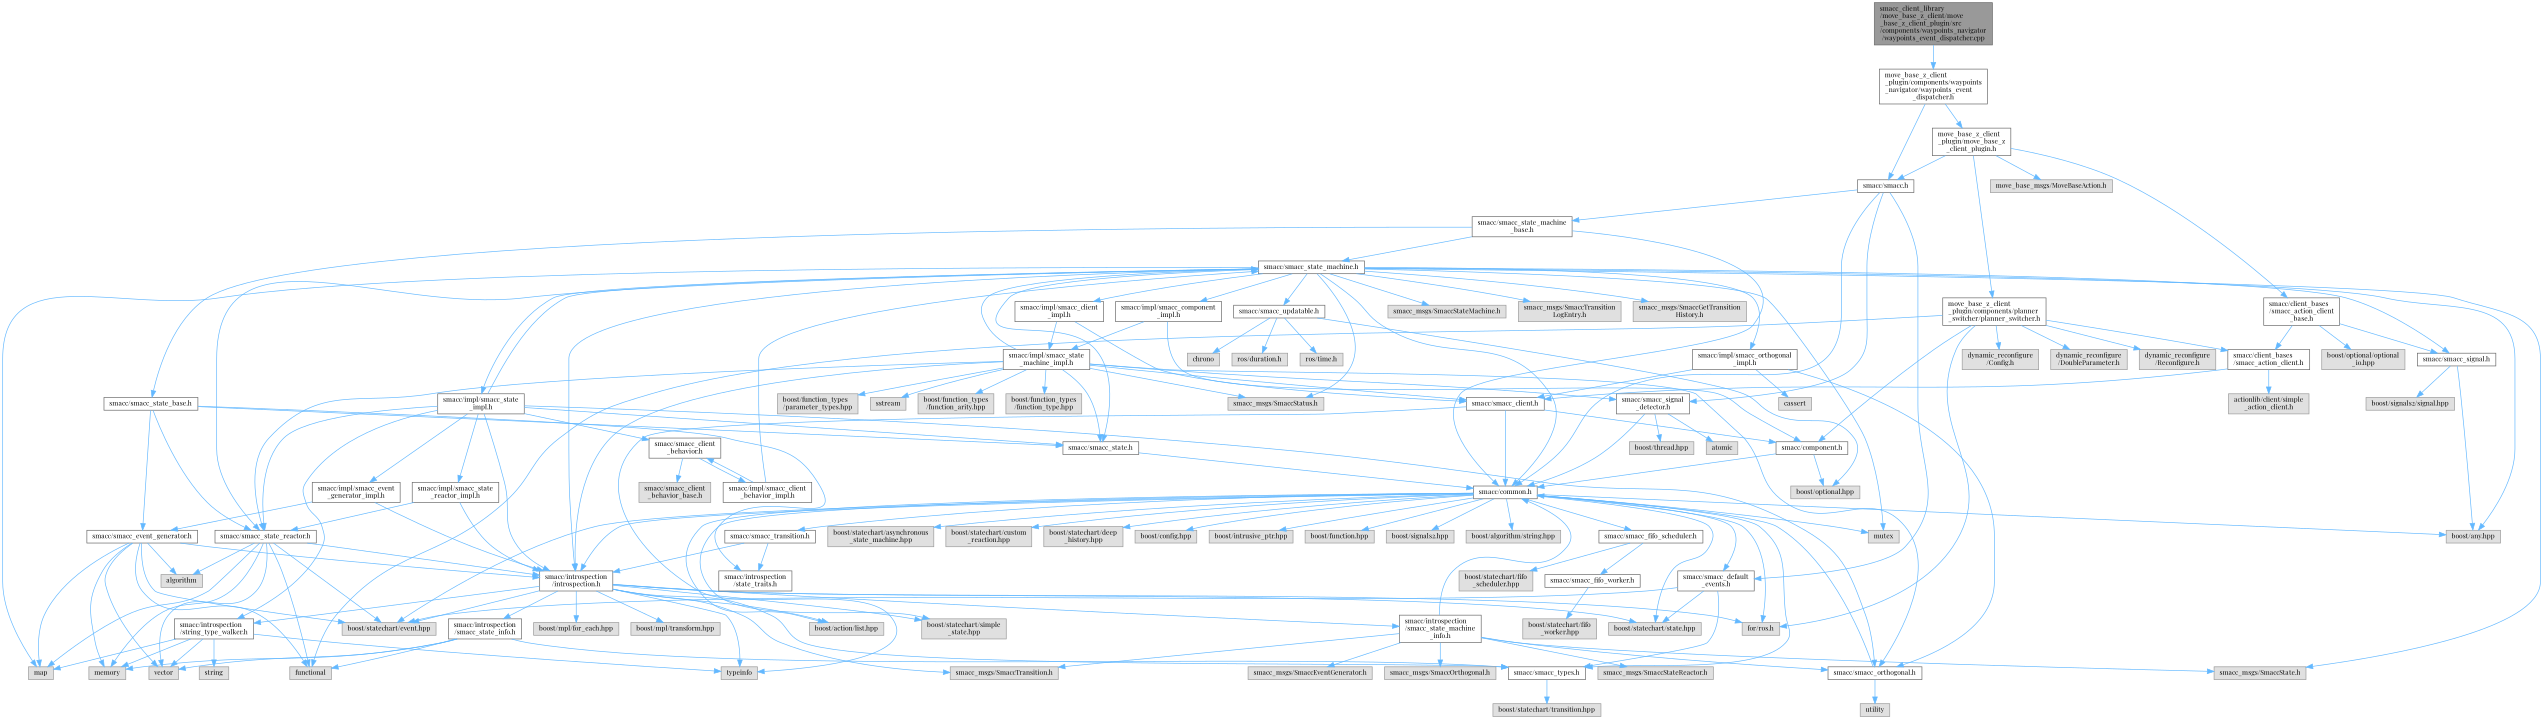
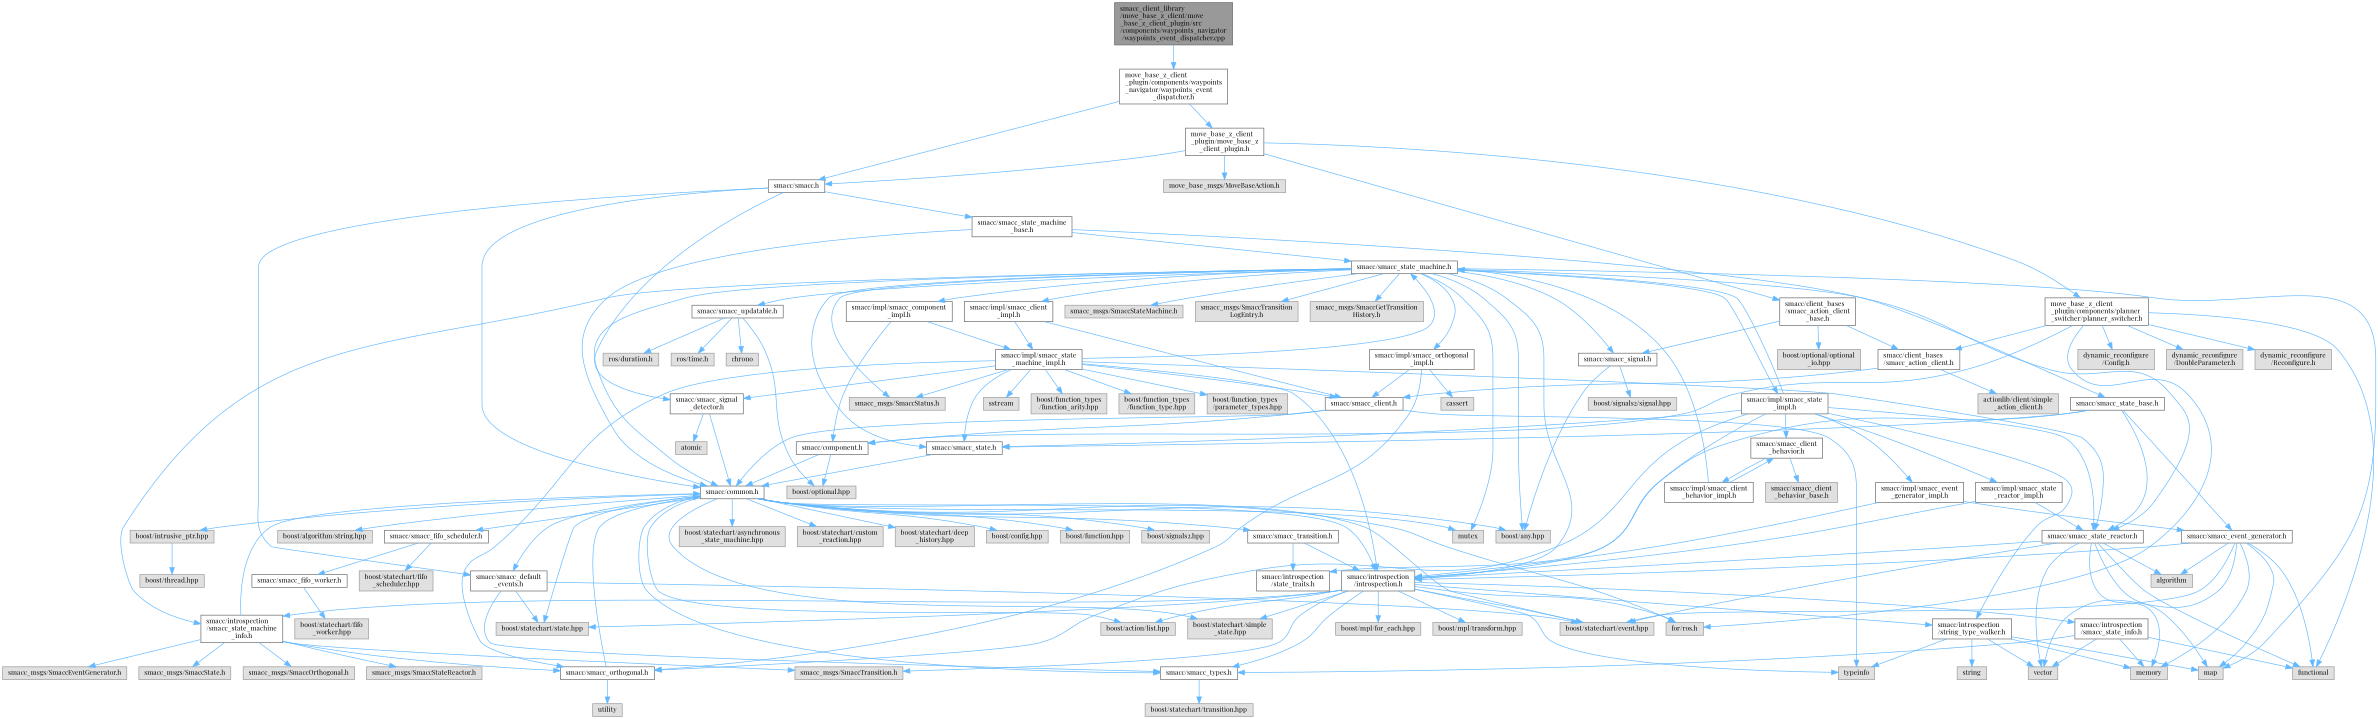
edge "smacc/smacc_state_machine.h" -> "smacc_msgs/SmaccState.h": now "smacc/smacc_state_machine.h" -> "smacc/introspection /smacc_state_machine _info.h"
edge "smacc/smacc_signal _detector.h" -> "boost/thread.hpp": now "boost/intrusive_ptr.hpp" -> "boost/thread.hpp"
